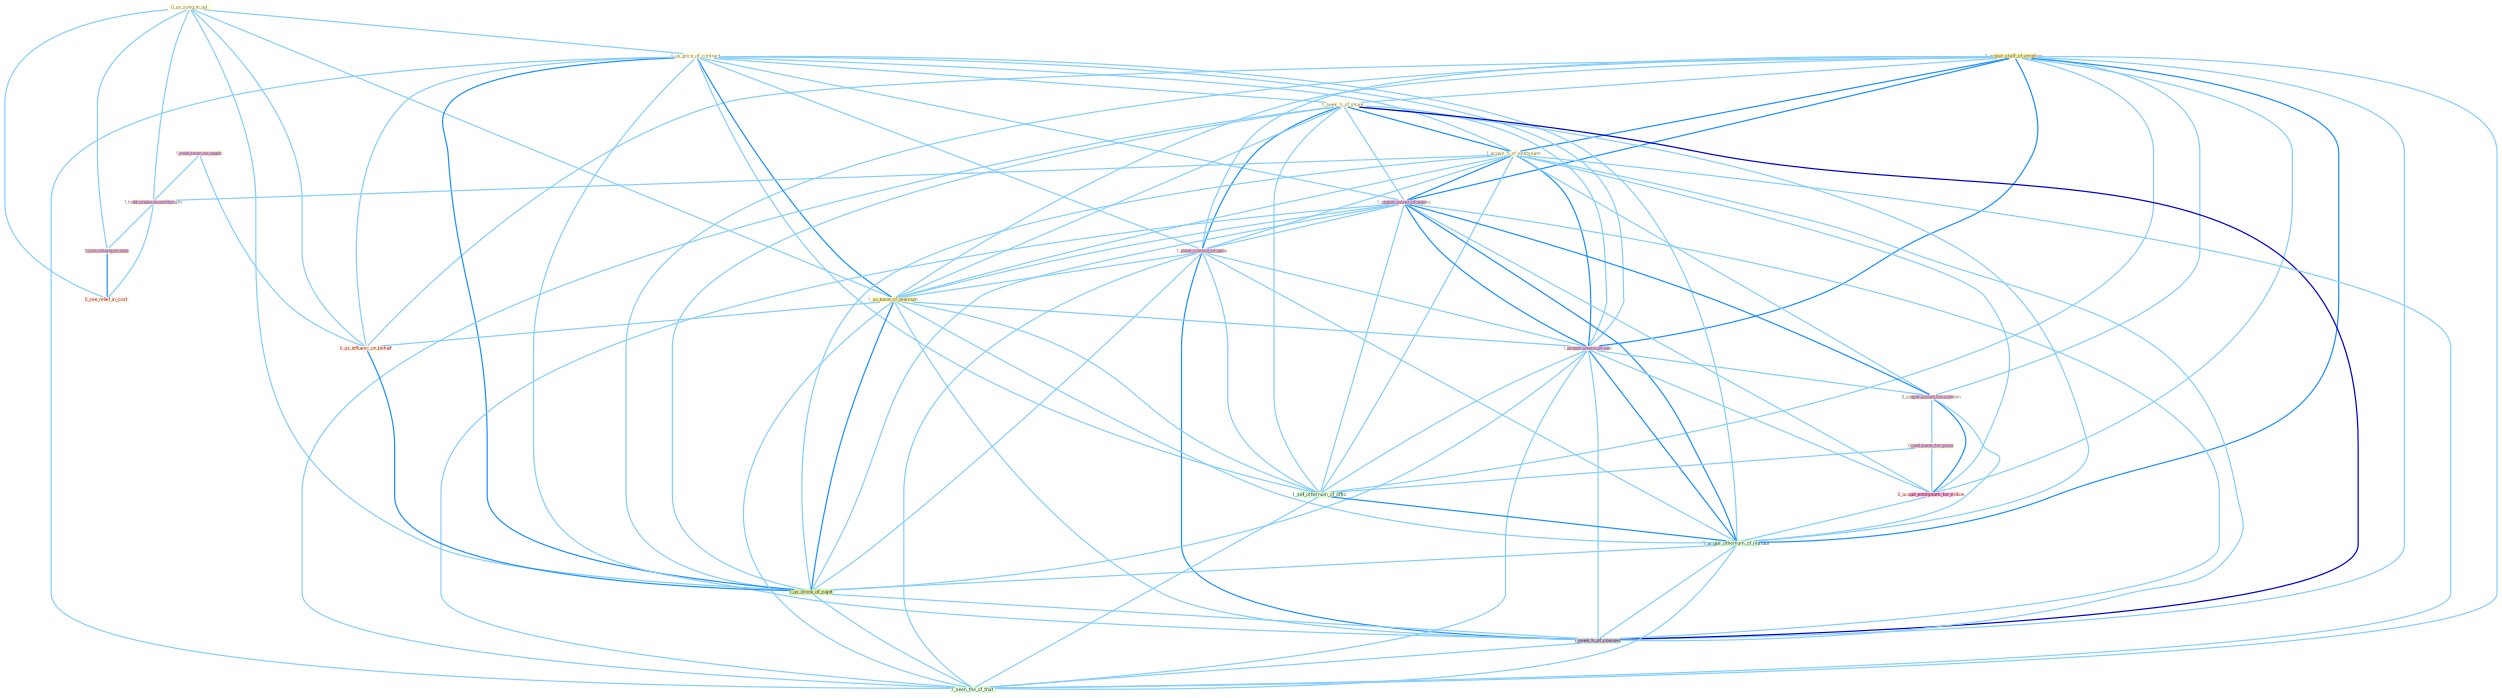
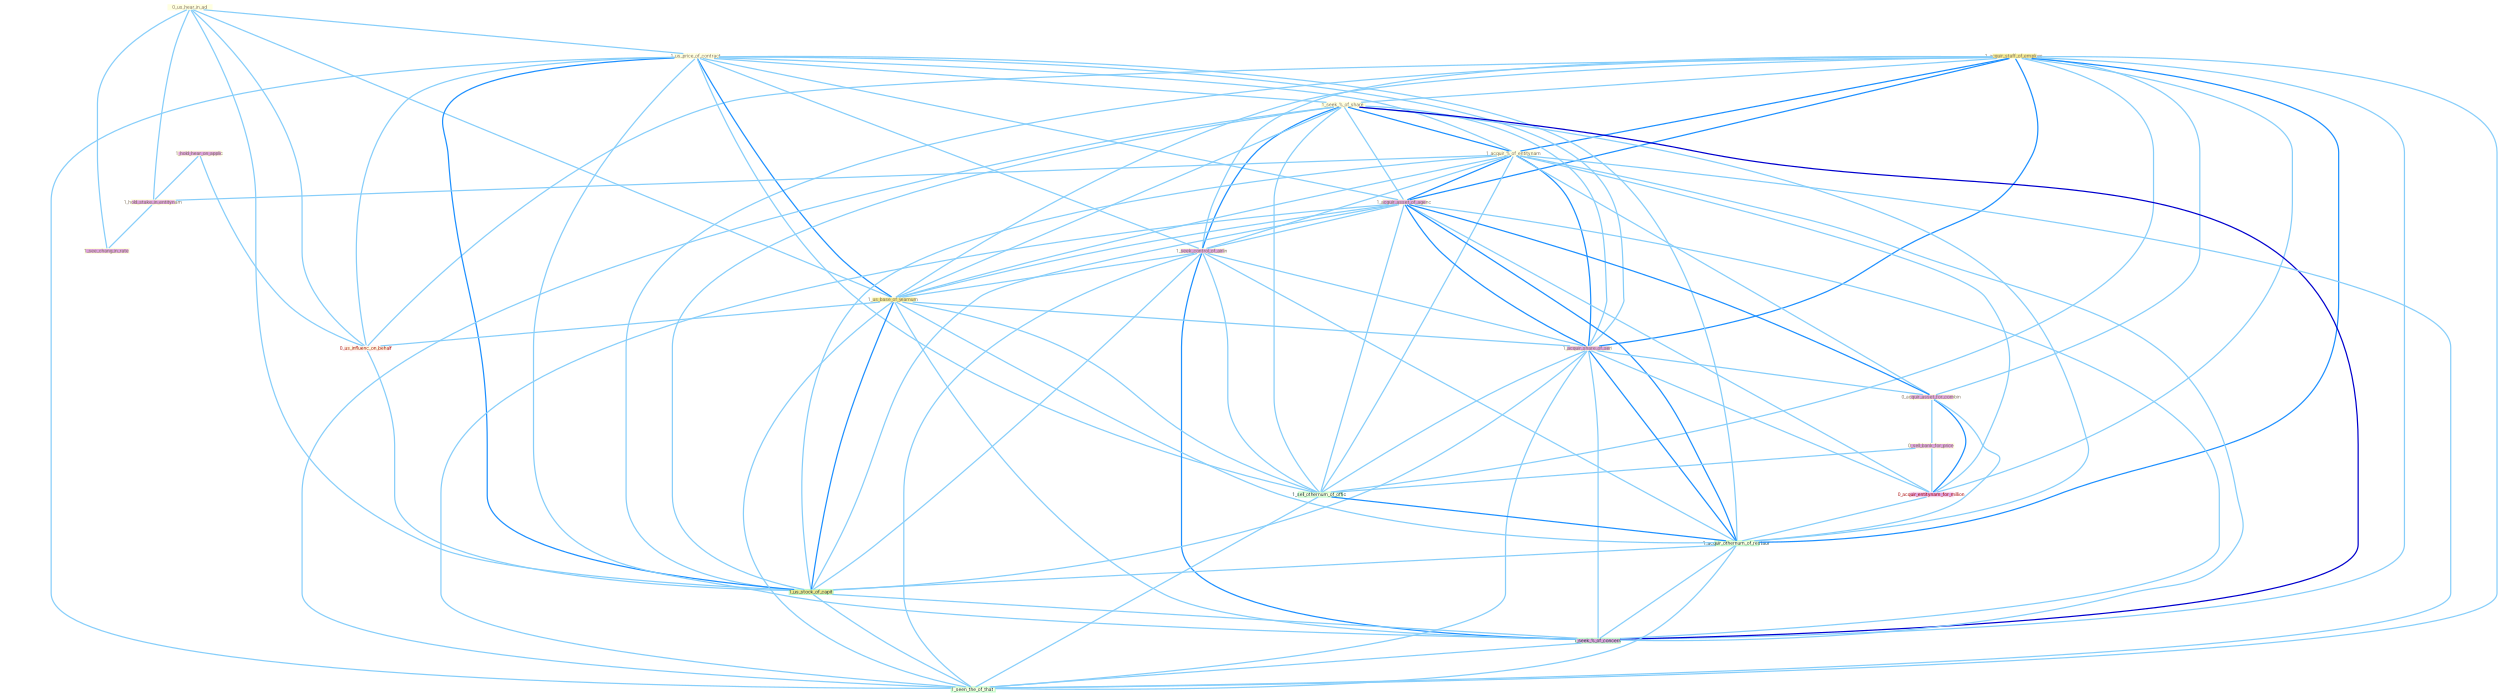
node "0_us_song_in_ad": label "0_us_song_in_ad" -> "0_us_hear_in_ad"
node "0_see_relief_in_cost": removed
edge "0_us_influenc_on_behalf" -- "1_us_stock_of_capit": color #1e90ff -> #87cefa
